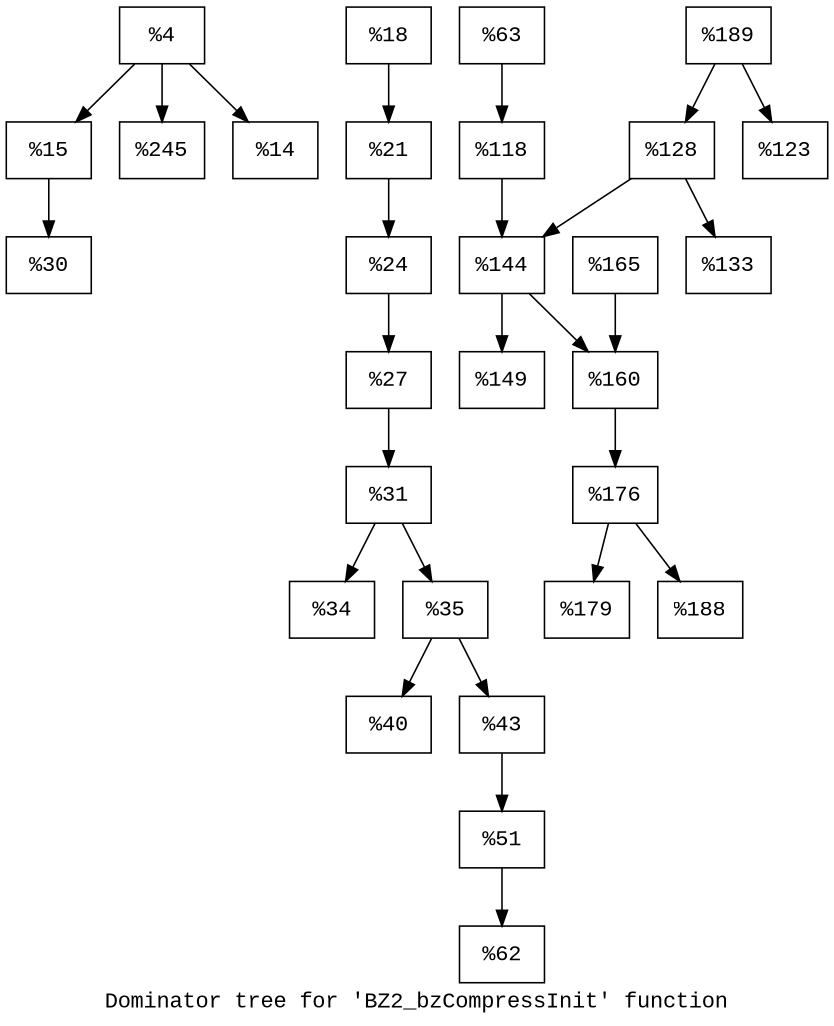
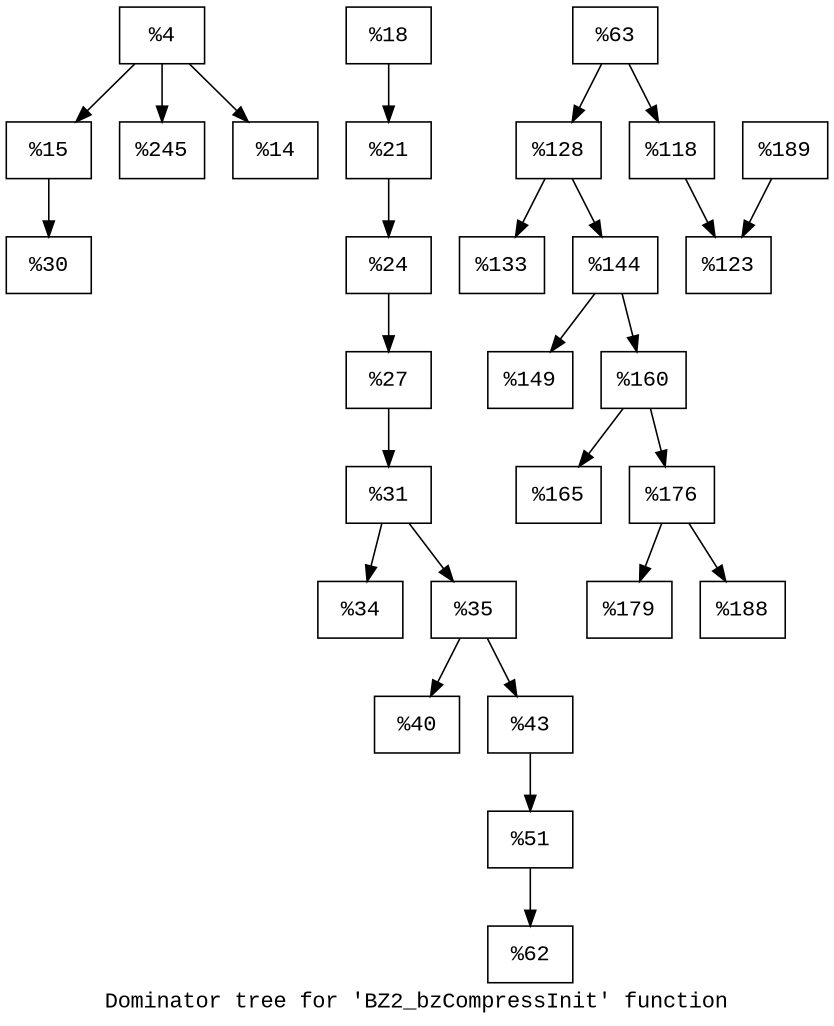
edge "%189" -> "%128": now "%63" -> "%128"
edge "%118" -> "%144": now "%118" -> "%123"
edge "%165" -> "%160": reversed
